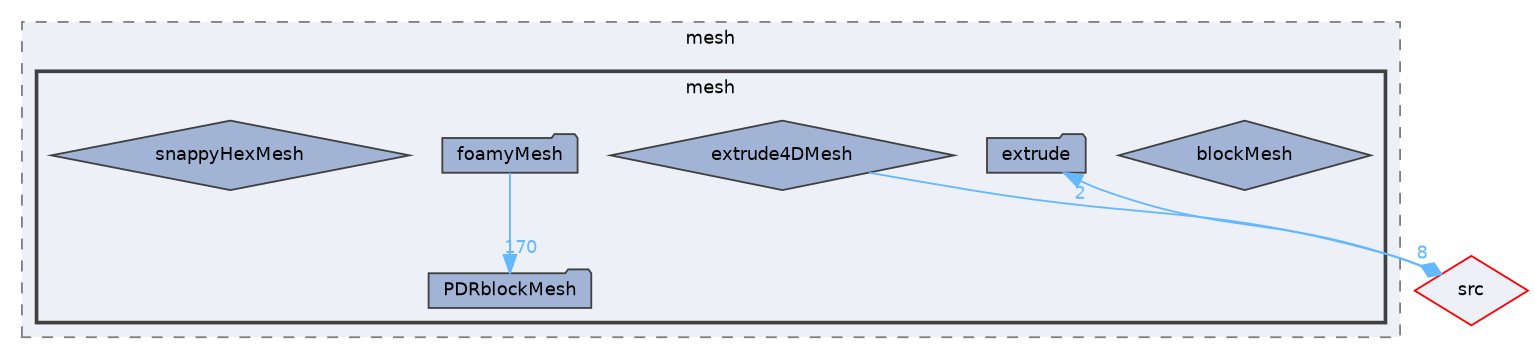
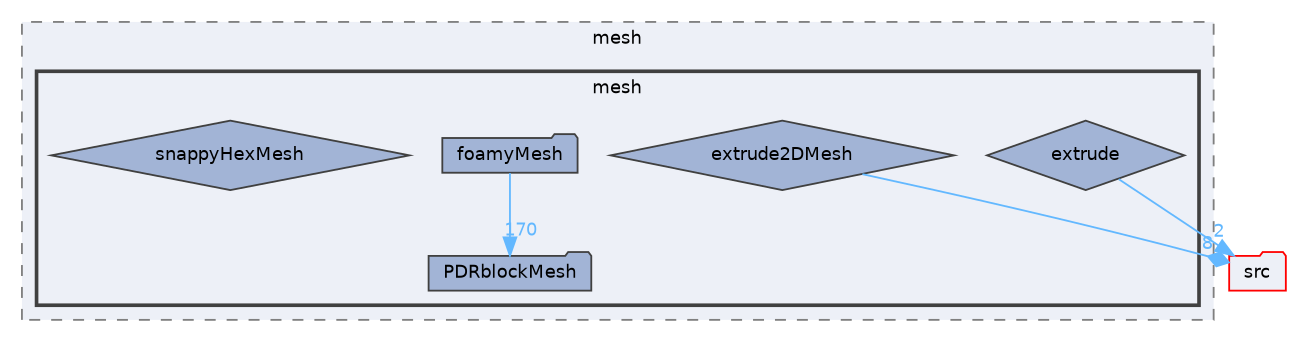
node "extrude4DMesh": label "extrude4DMesh" -> "extrude2DMesh"
node "extrude": shape folder -> diamond
node "blockMesh": removed
edge "src" -> "extrude": reversed
node "src": shape diamond -> folder
